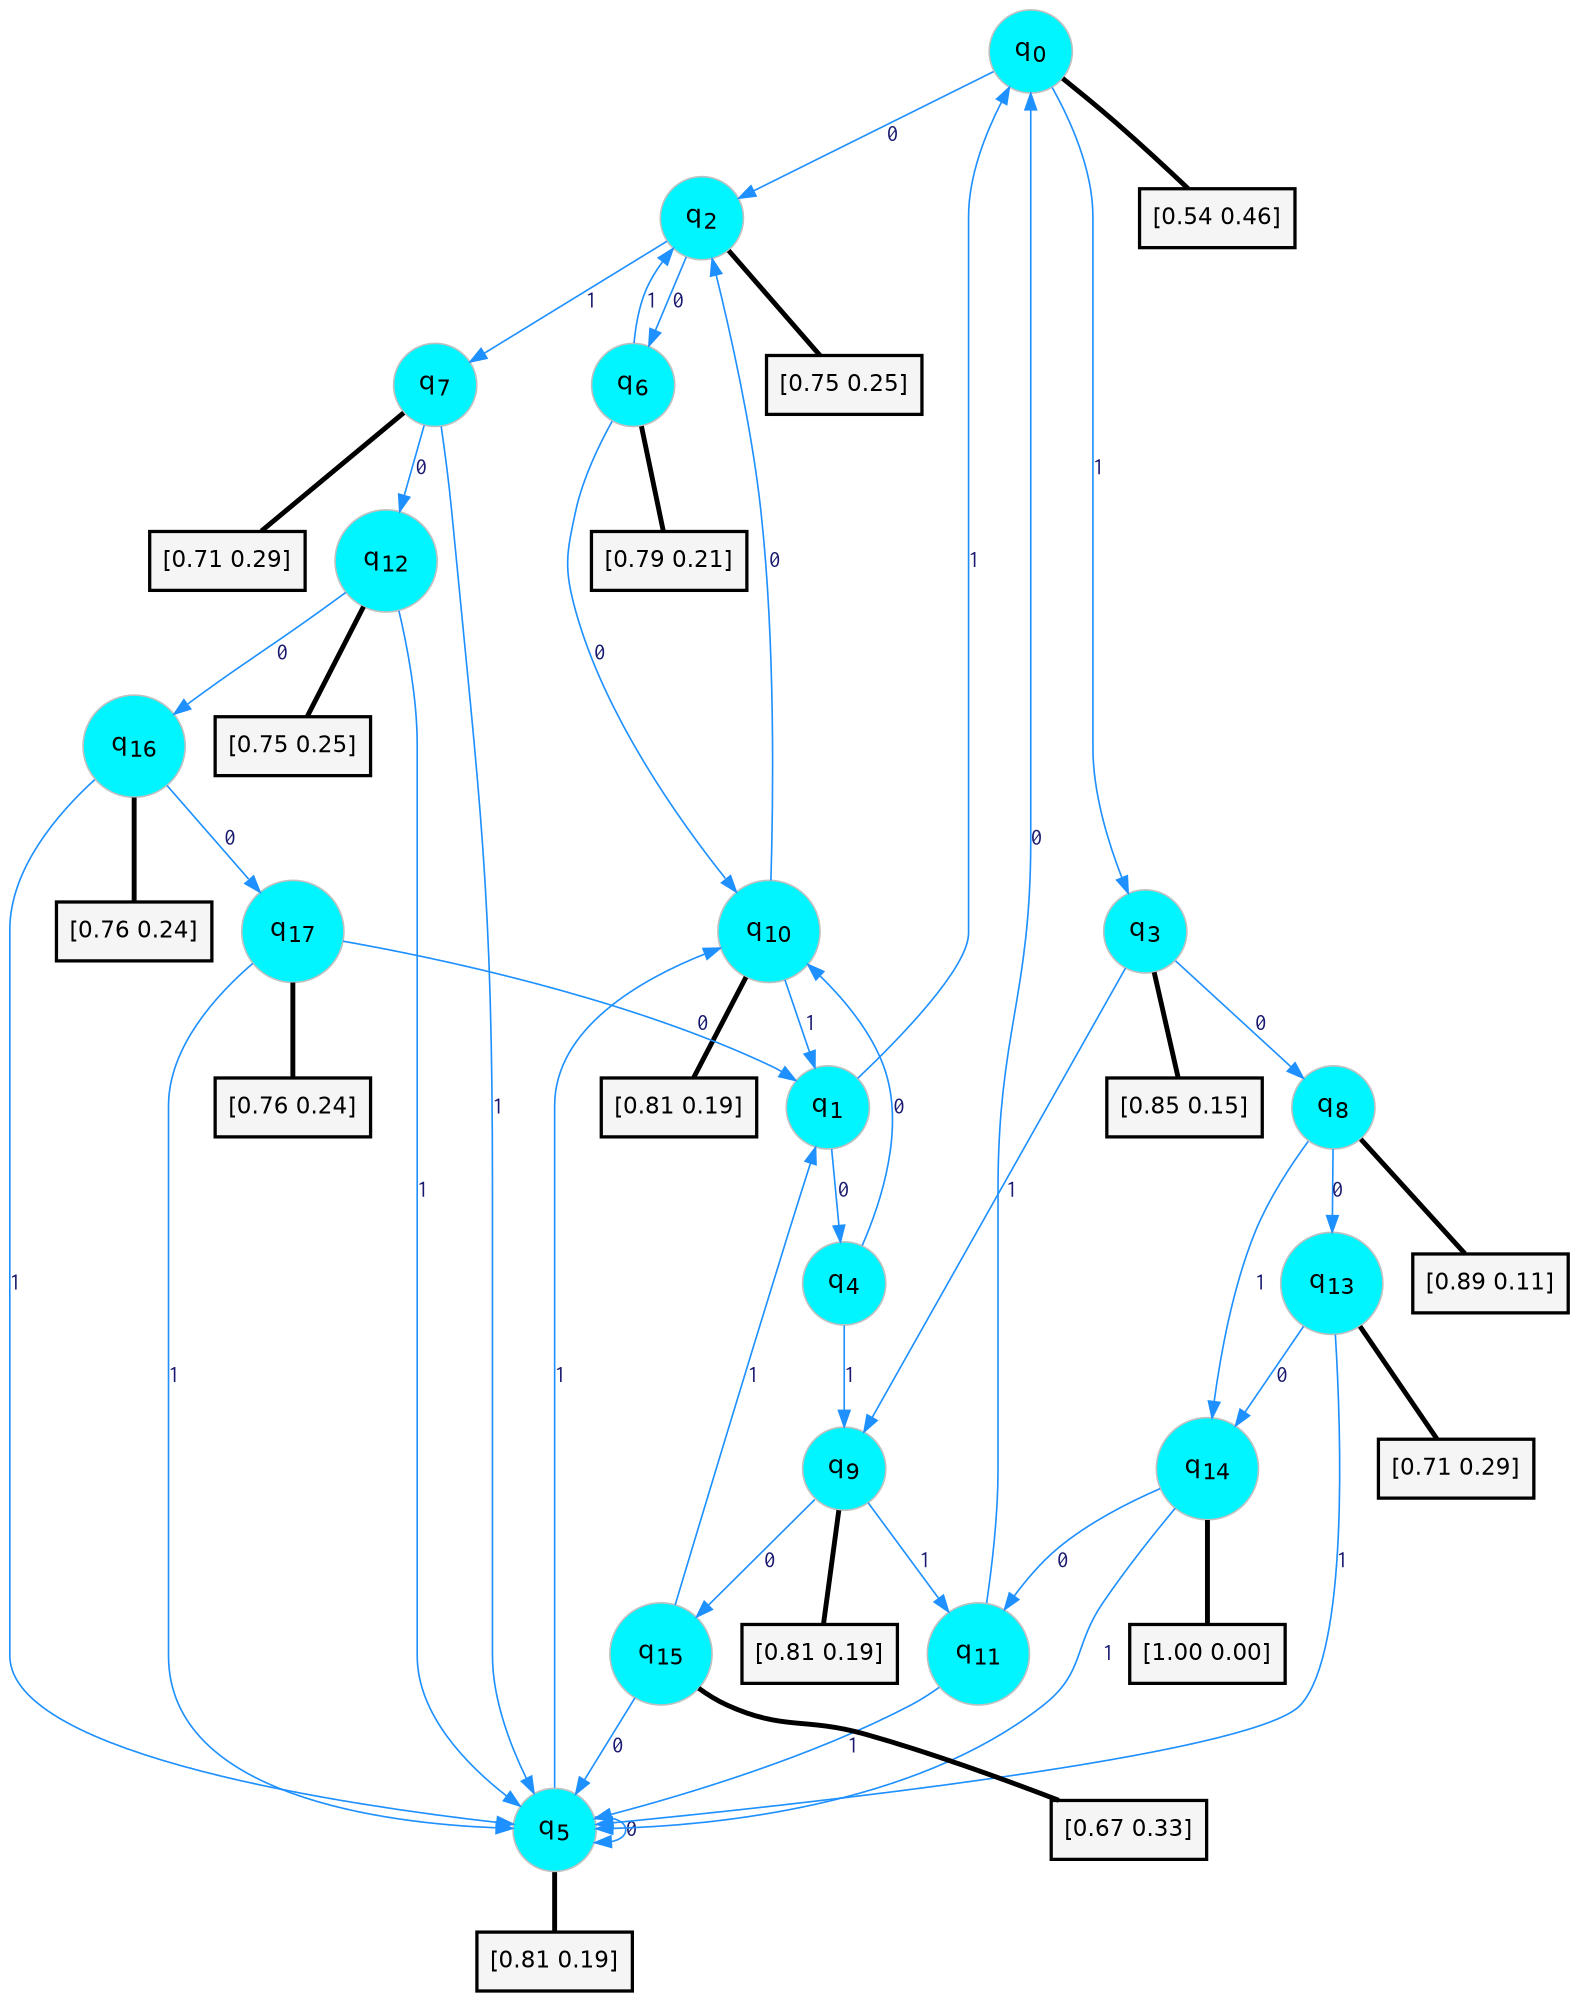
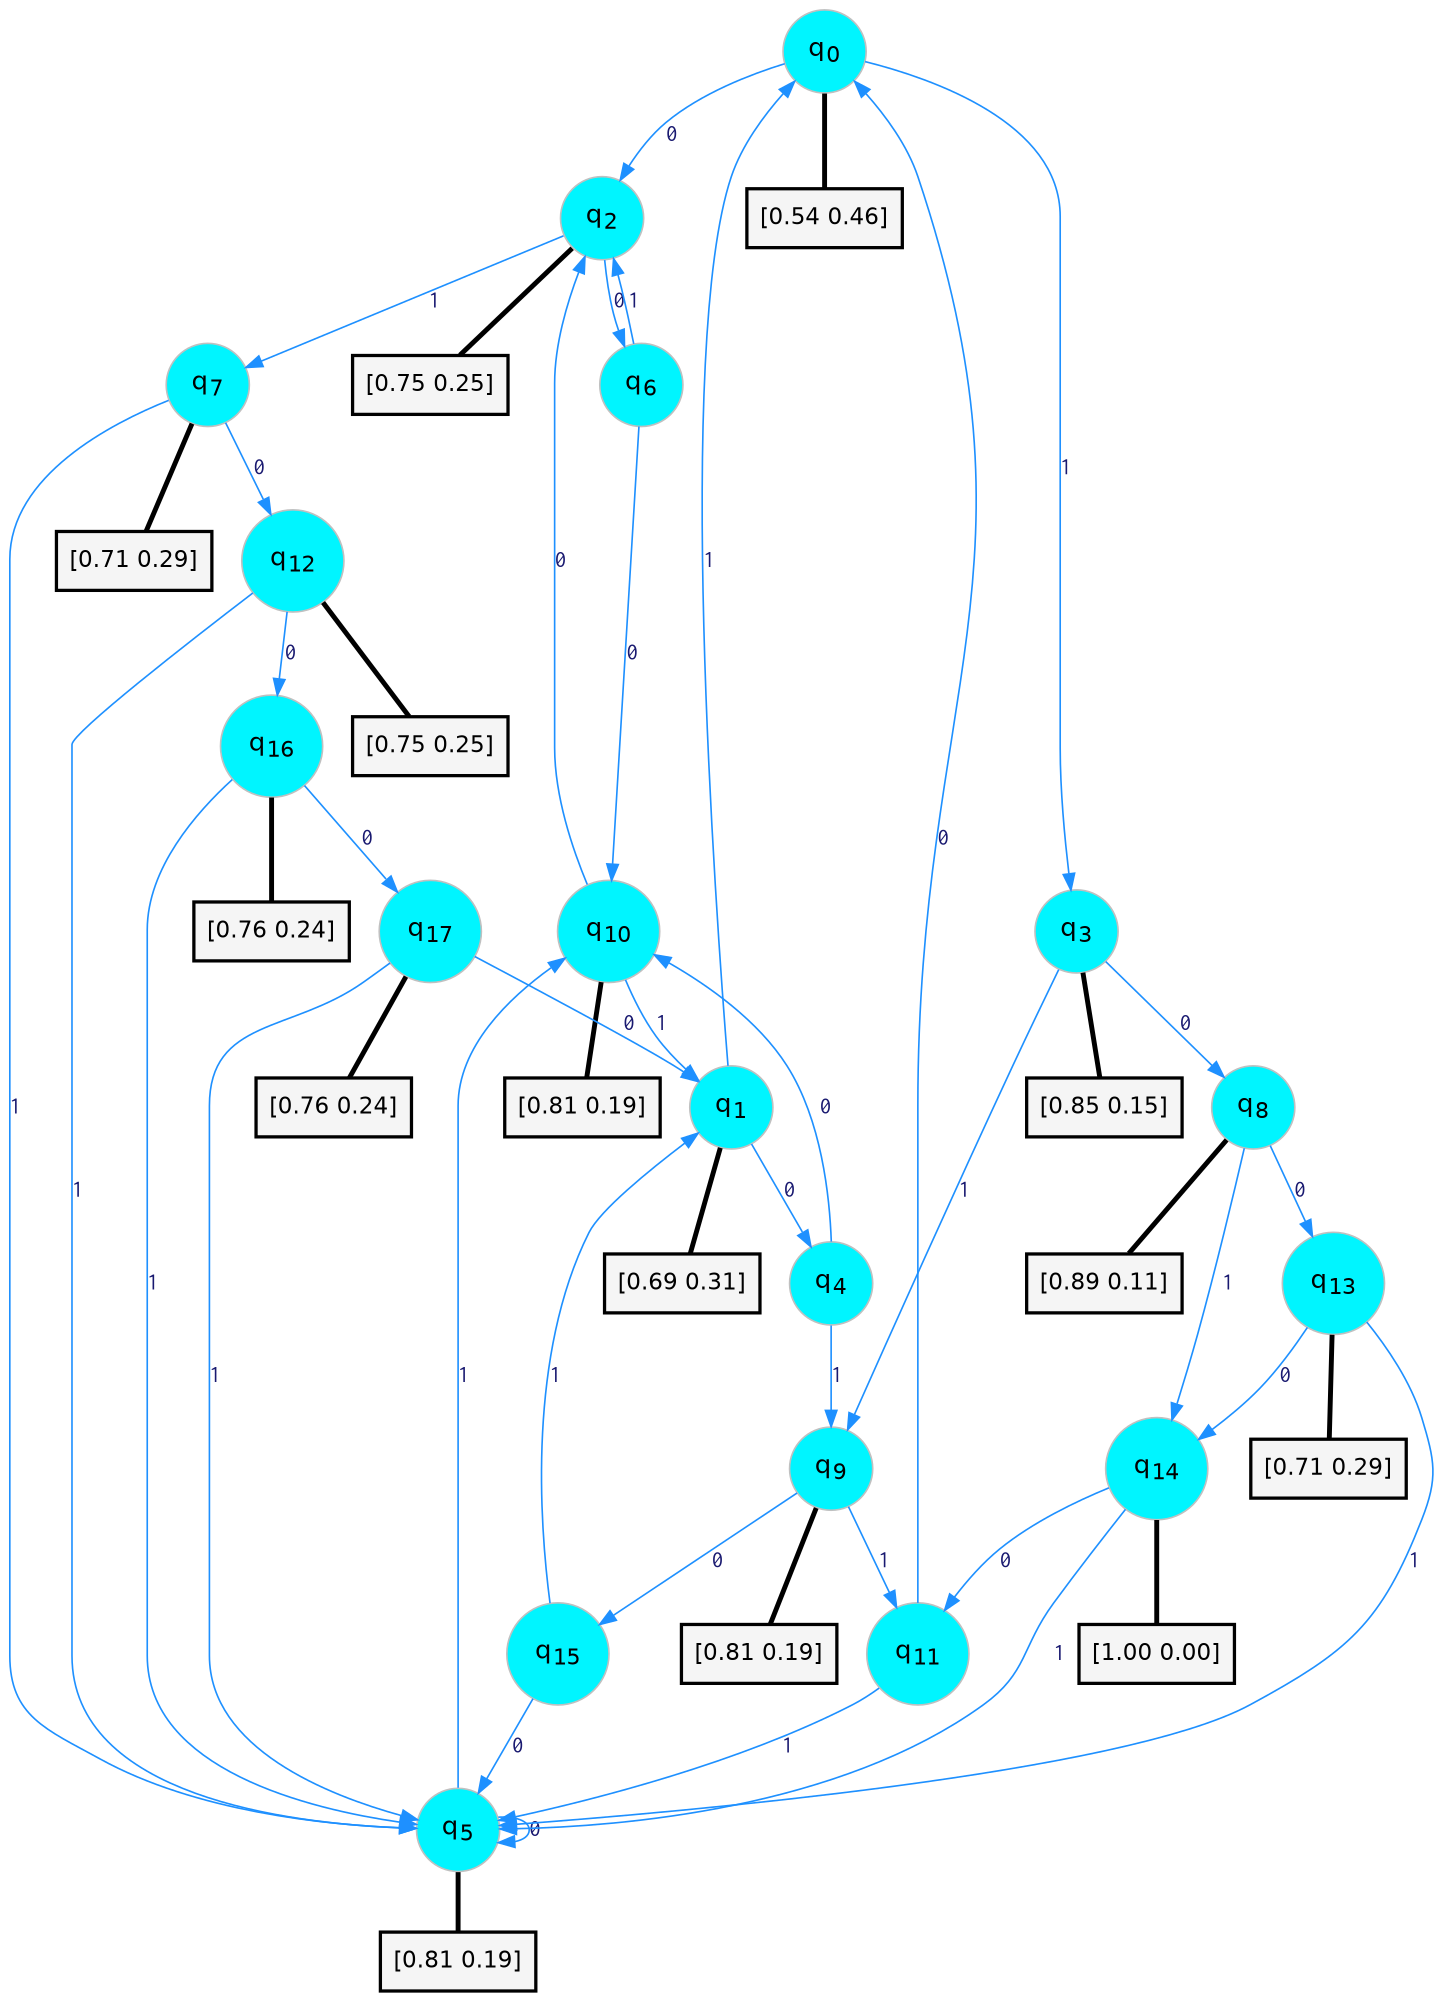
node "[0.79 0.21]": removed
node "[0.69 0.31]": added
node "[0.67 0.33]": removed
